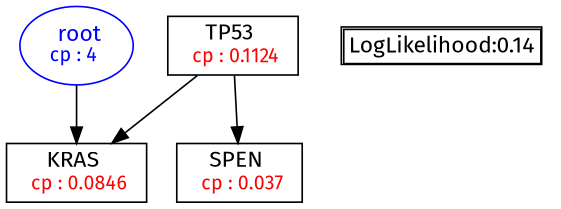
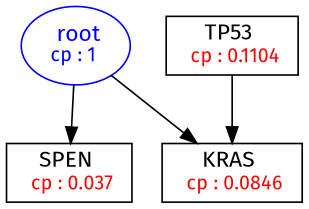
node "LogLikelihood:0.14": removed
node "root": text "cp : 4" -> "cp : 1"
node "TP53": text "cp : 0.1124" -> "cp : 0.1104"
edge "TP53" -> "SPEN": now "root" -> "SPEN"
